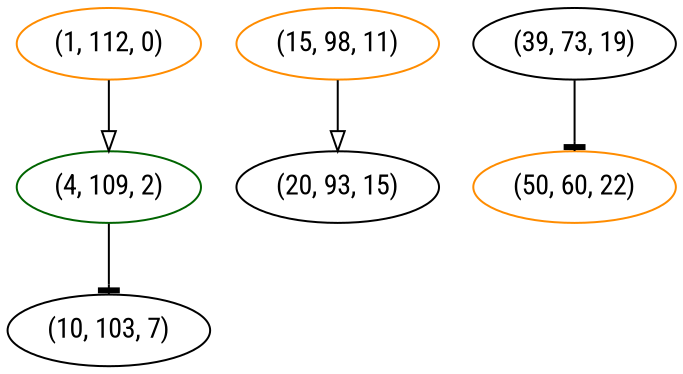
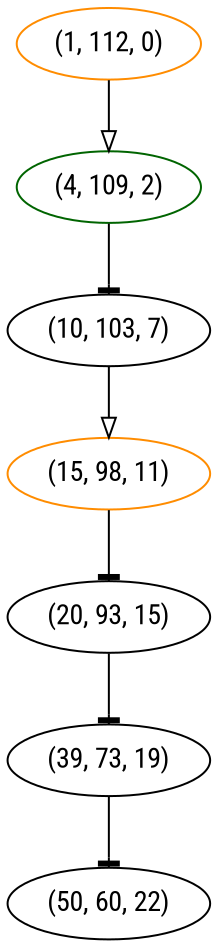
edge "(15, 98, 11)" -> "(20, 93, 15)": arrowhead onormal -> tee
node "(50, 60, 22)": color darkorange -> black
edge "(10, 103, 7)" -> "(15, 98, 11)": added
edge "(20, 93, 15)" -> "(39, 73, 19)": added
